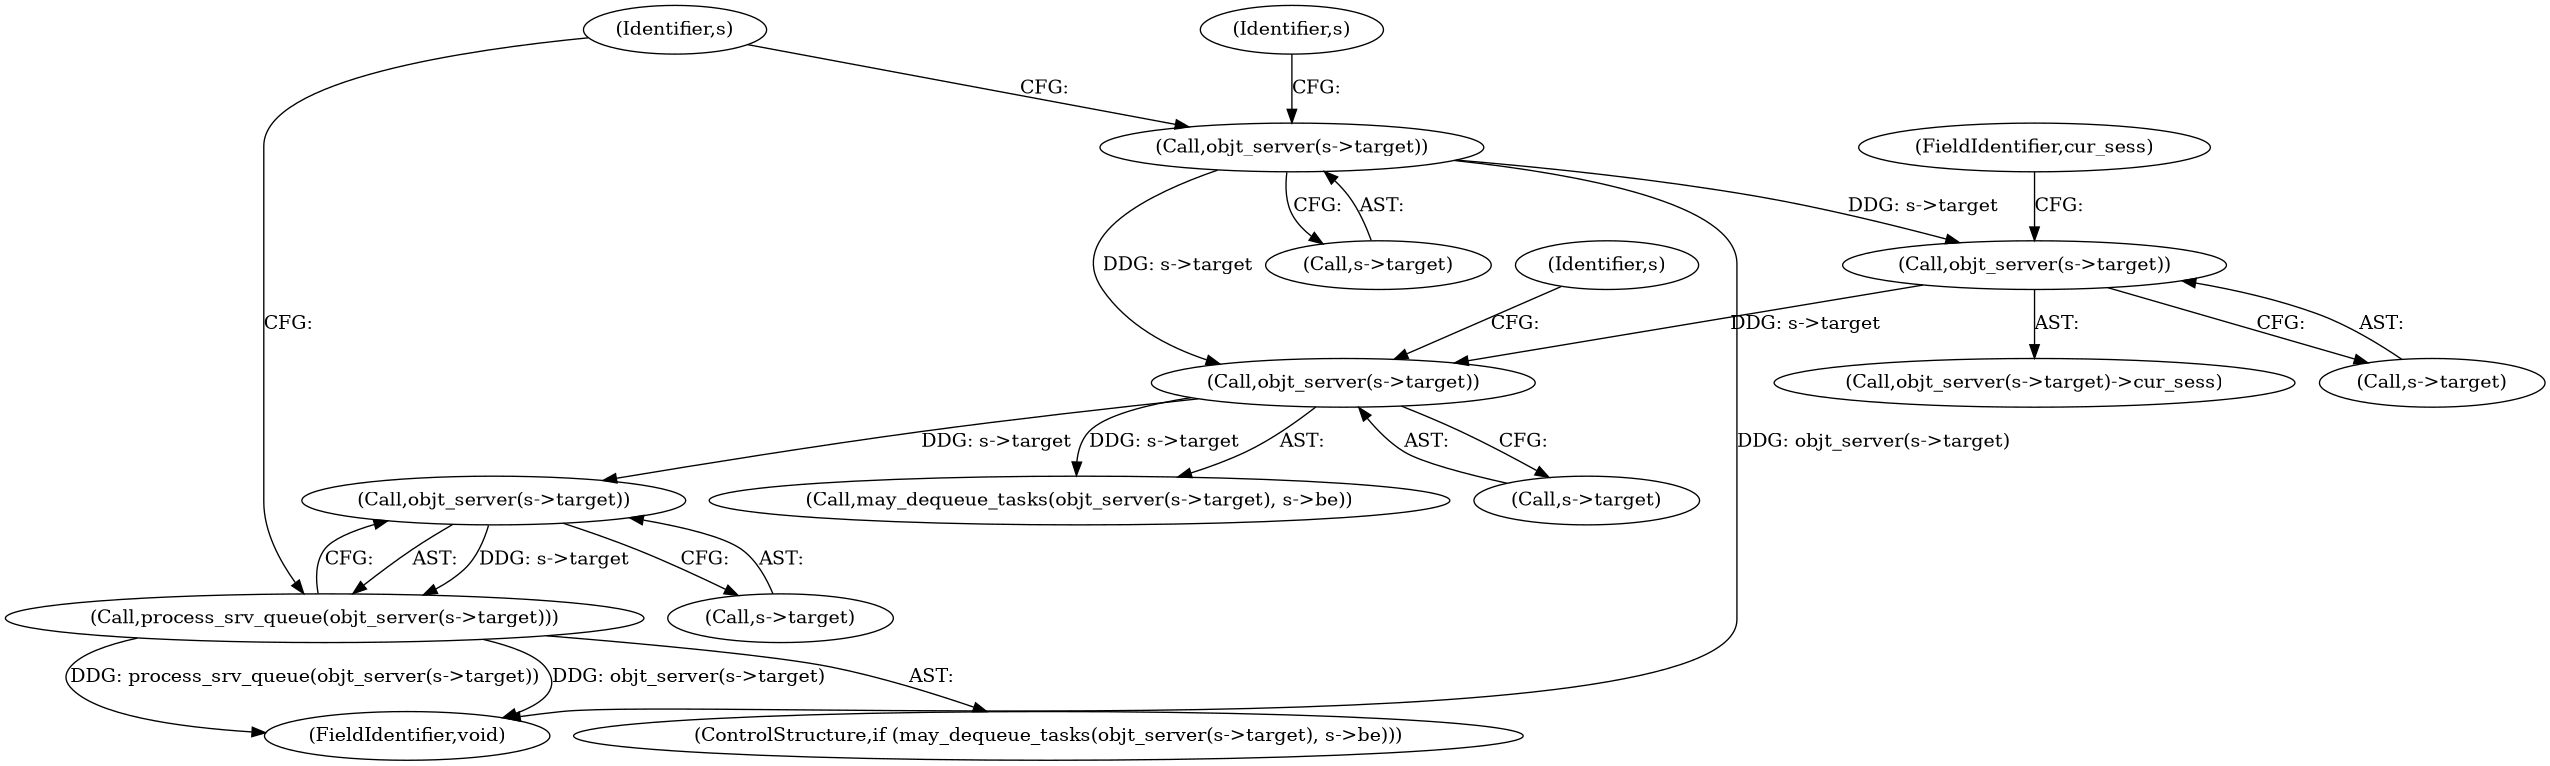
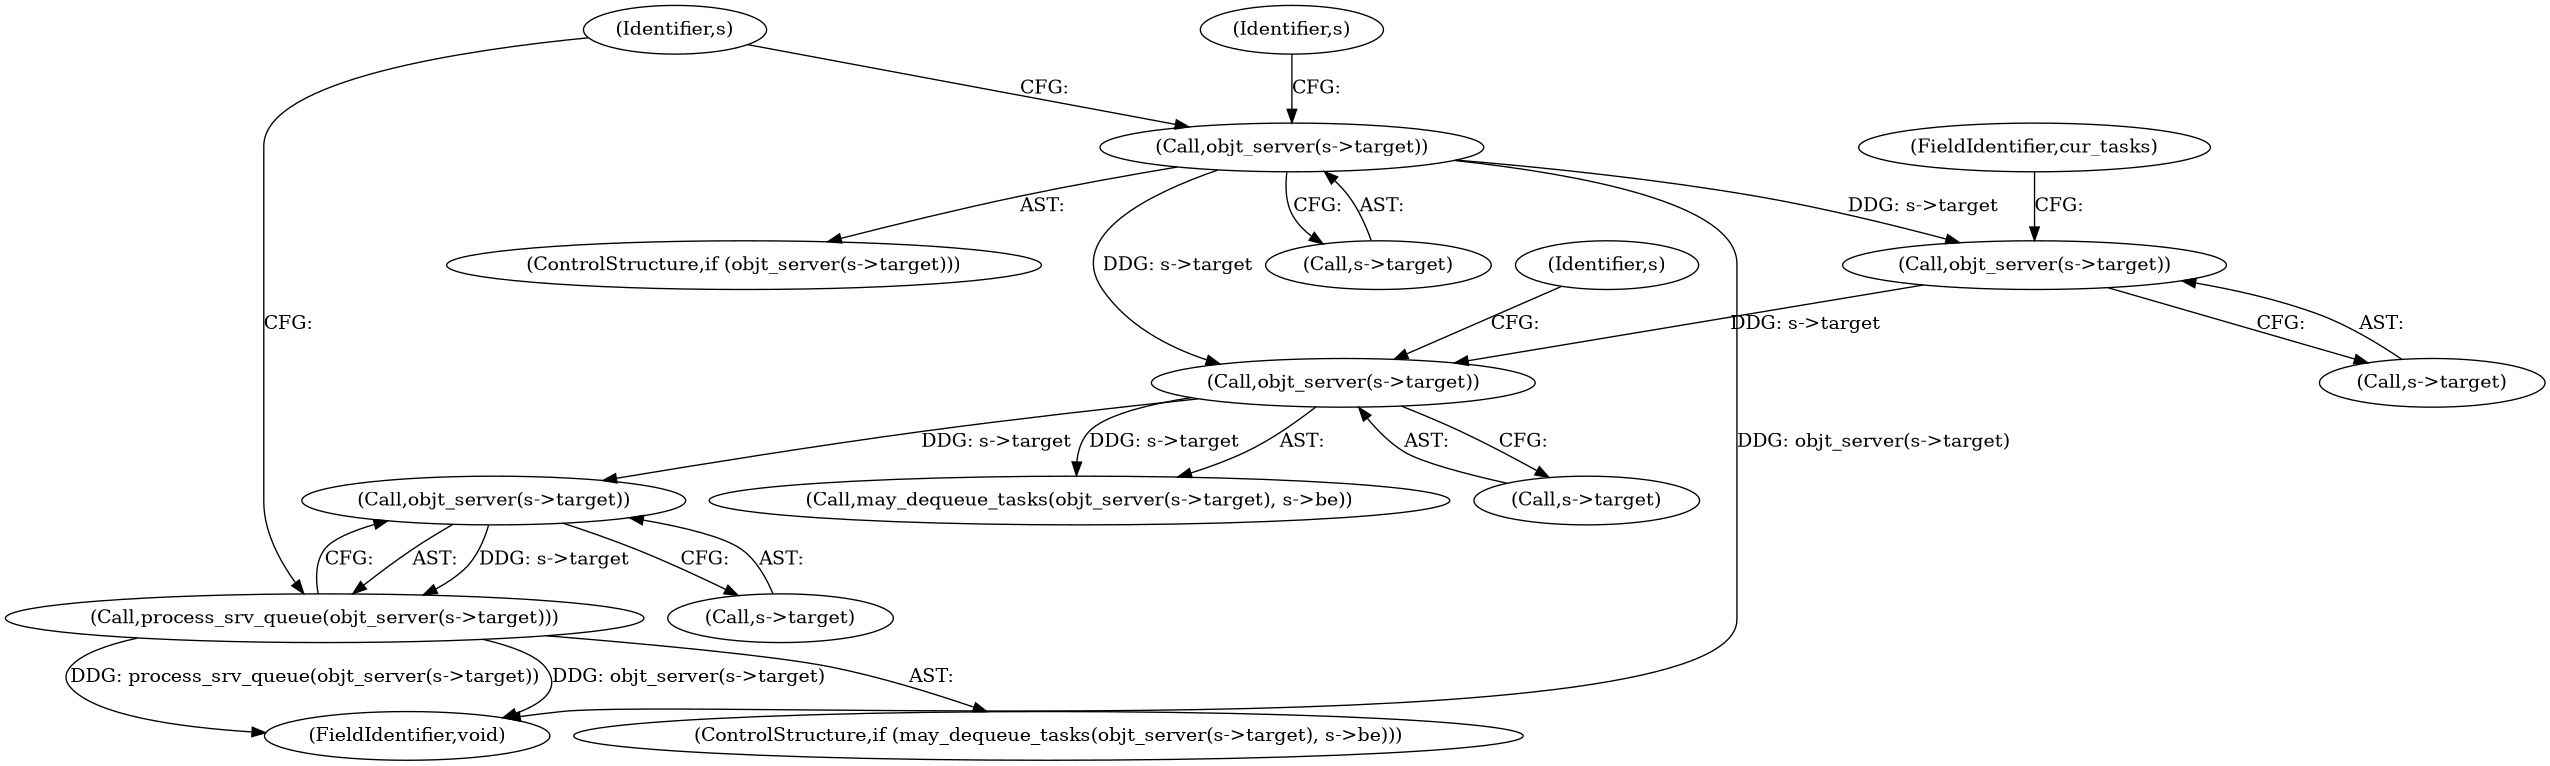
node "(FieldIdentifier,cur_sess)": label "(FieldIdentifier,cur_sess)" -> "(FieldIdentifier,cur_tasks)"
node "(ControlStructure,if (objt_server(s->target)))": added
node "(Call,objt_server(s->target)->cur_sess)": removed
